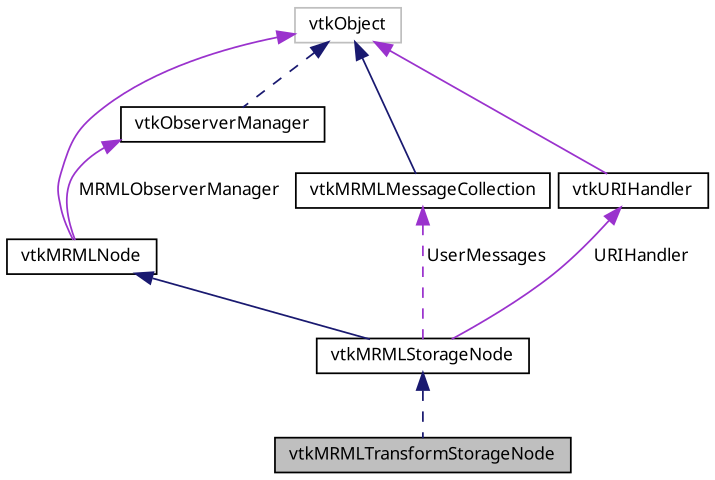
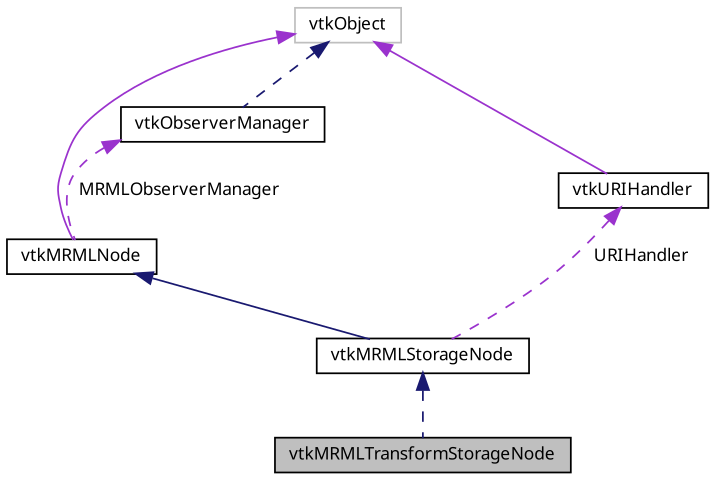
edge "vtkMRMLNode" -> "vtkObserverManager": style solid -> dashed
node "vtkMRMLMessageCollection": removed
edge "vtkMRMLStorageNode" -> "vtkURIHandler": style solid -> dashed
